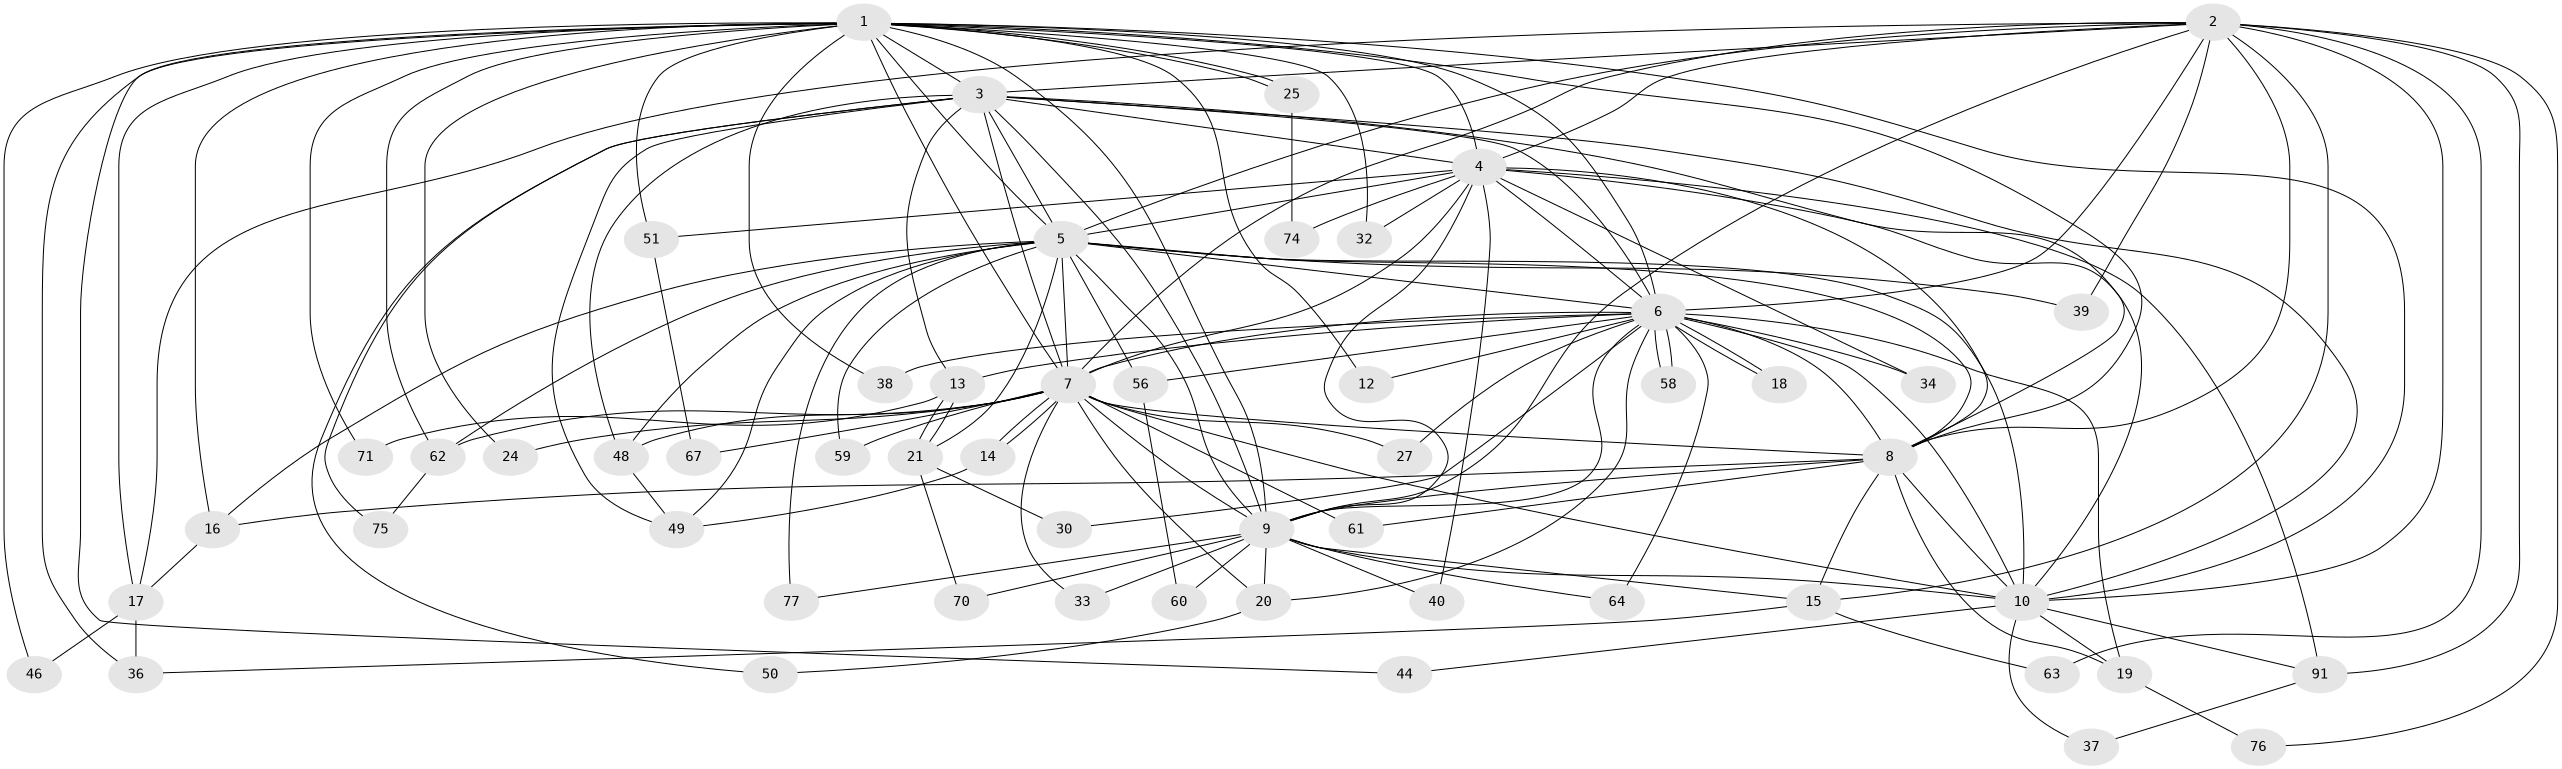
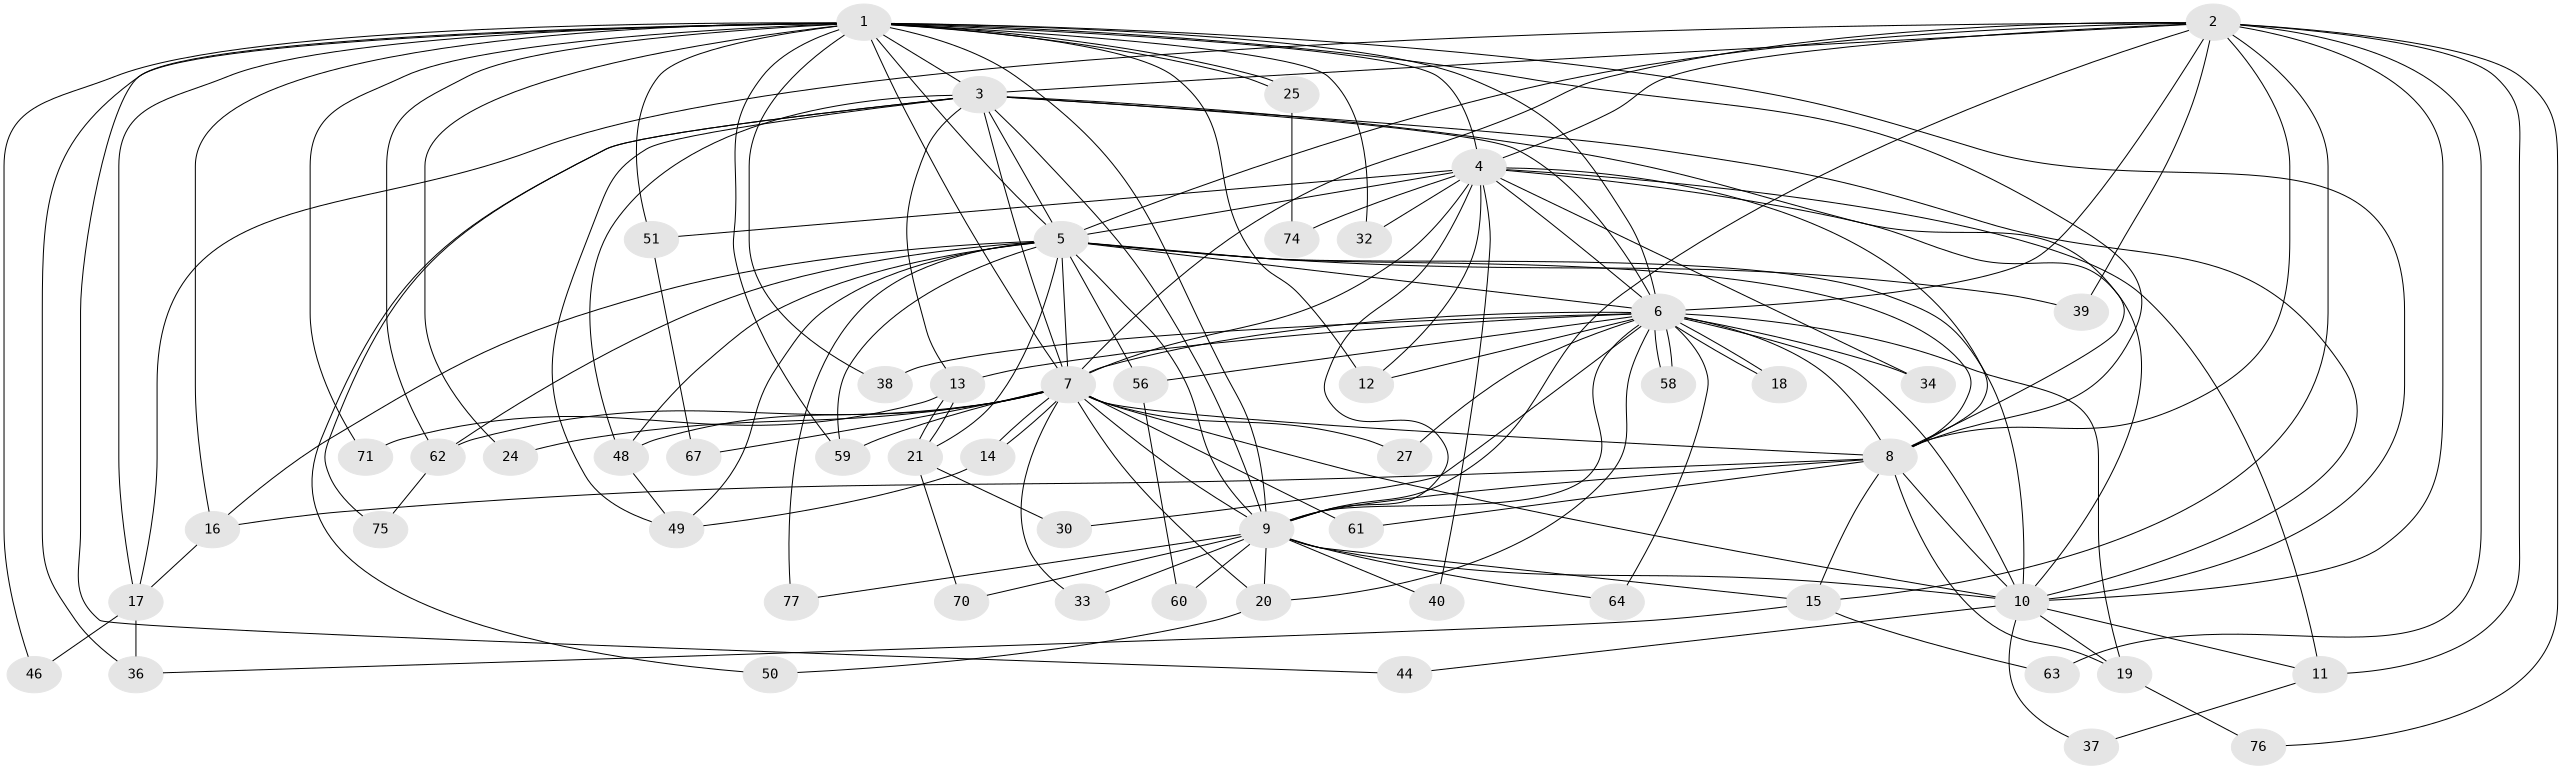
edge "3" -- "4": now "12" -- "4"
edge "1" -- "59": added
node "91": label "91" -> "11"
